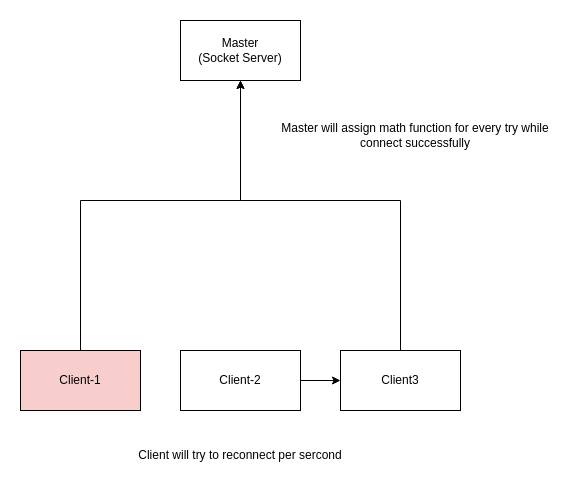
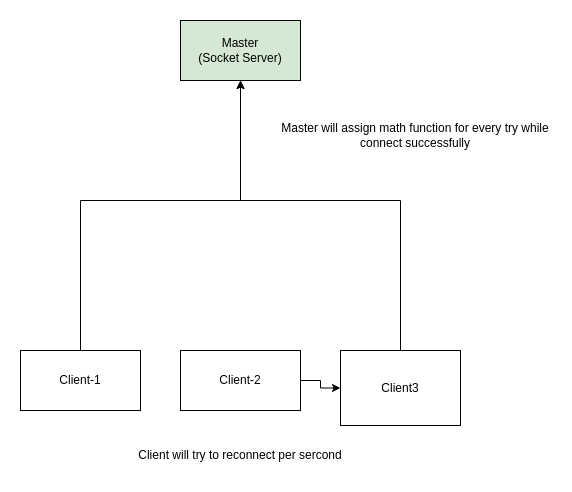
node "Master (Socket Server)": fillcolor #ffffff -> #d5e8d4
node "Client-1": fillcolor #f8cecc -> #ffffff
node "Client3": size 120x60 -> 120x75
